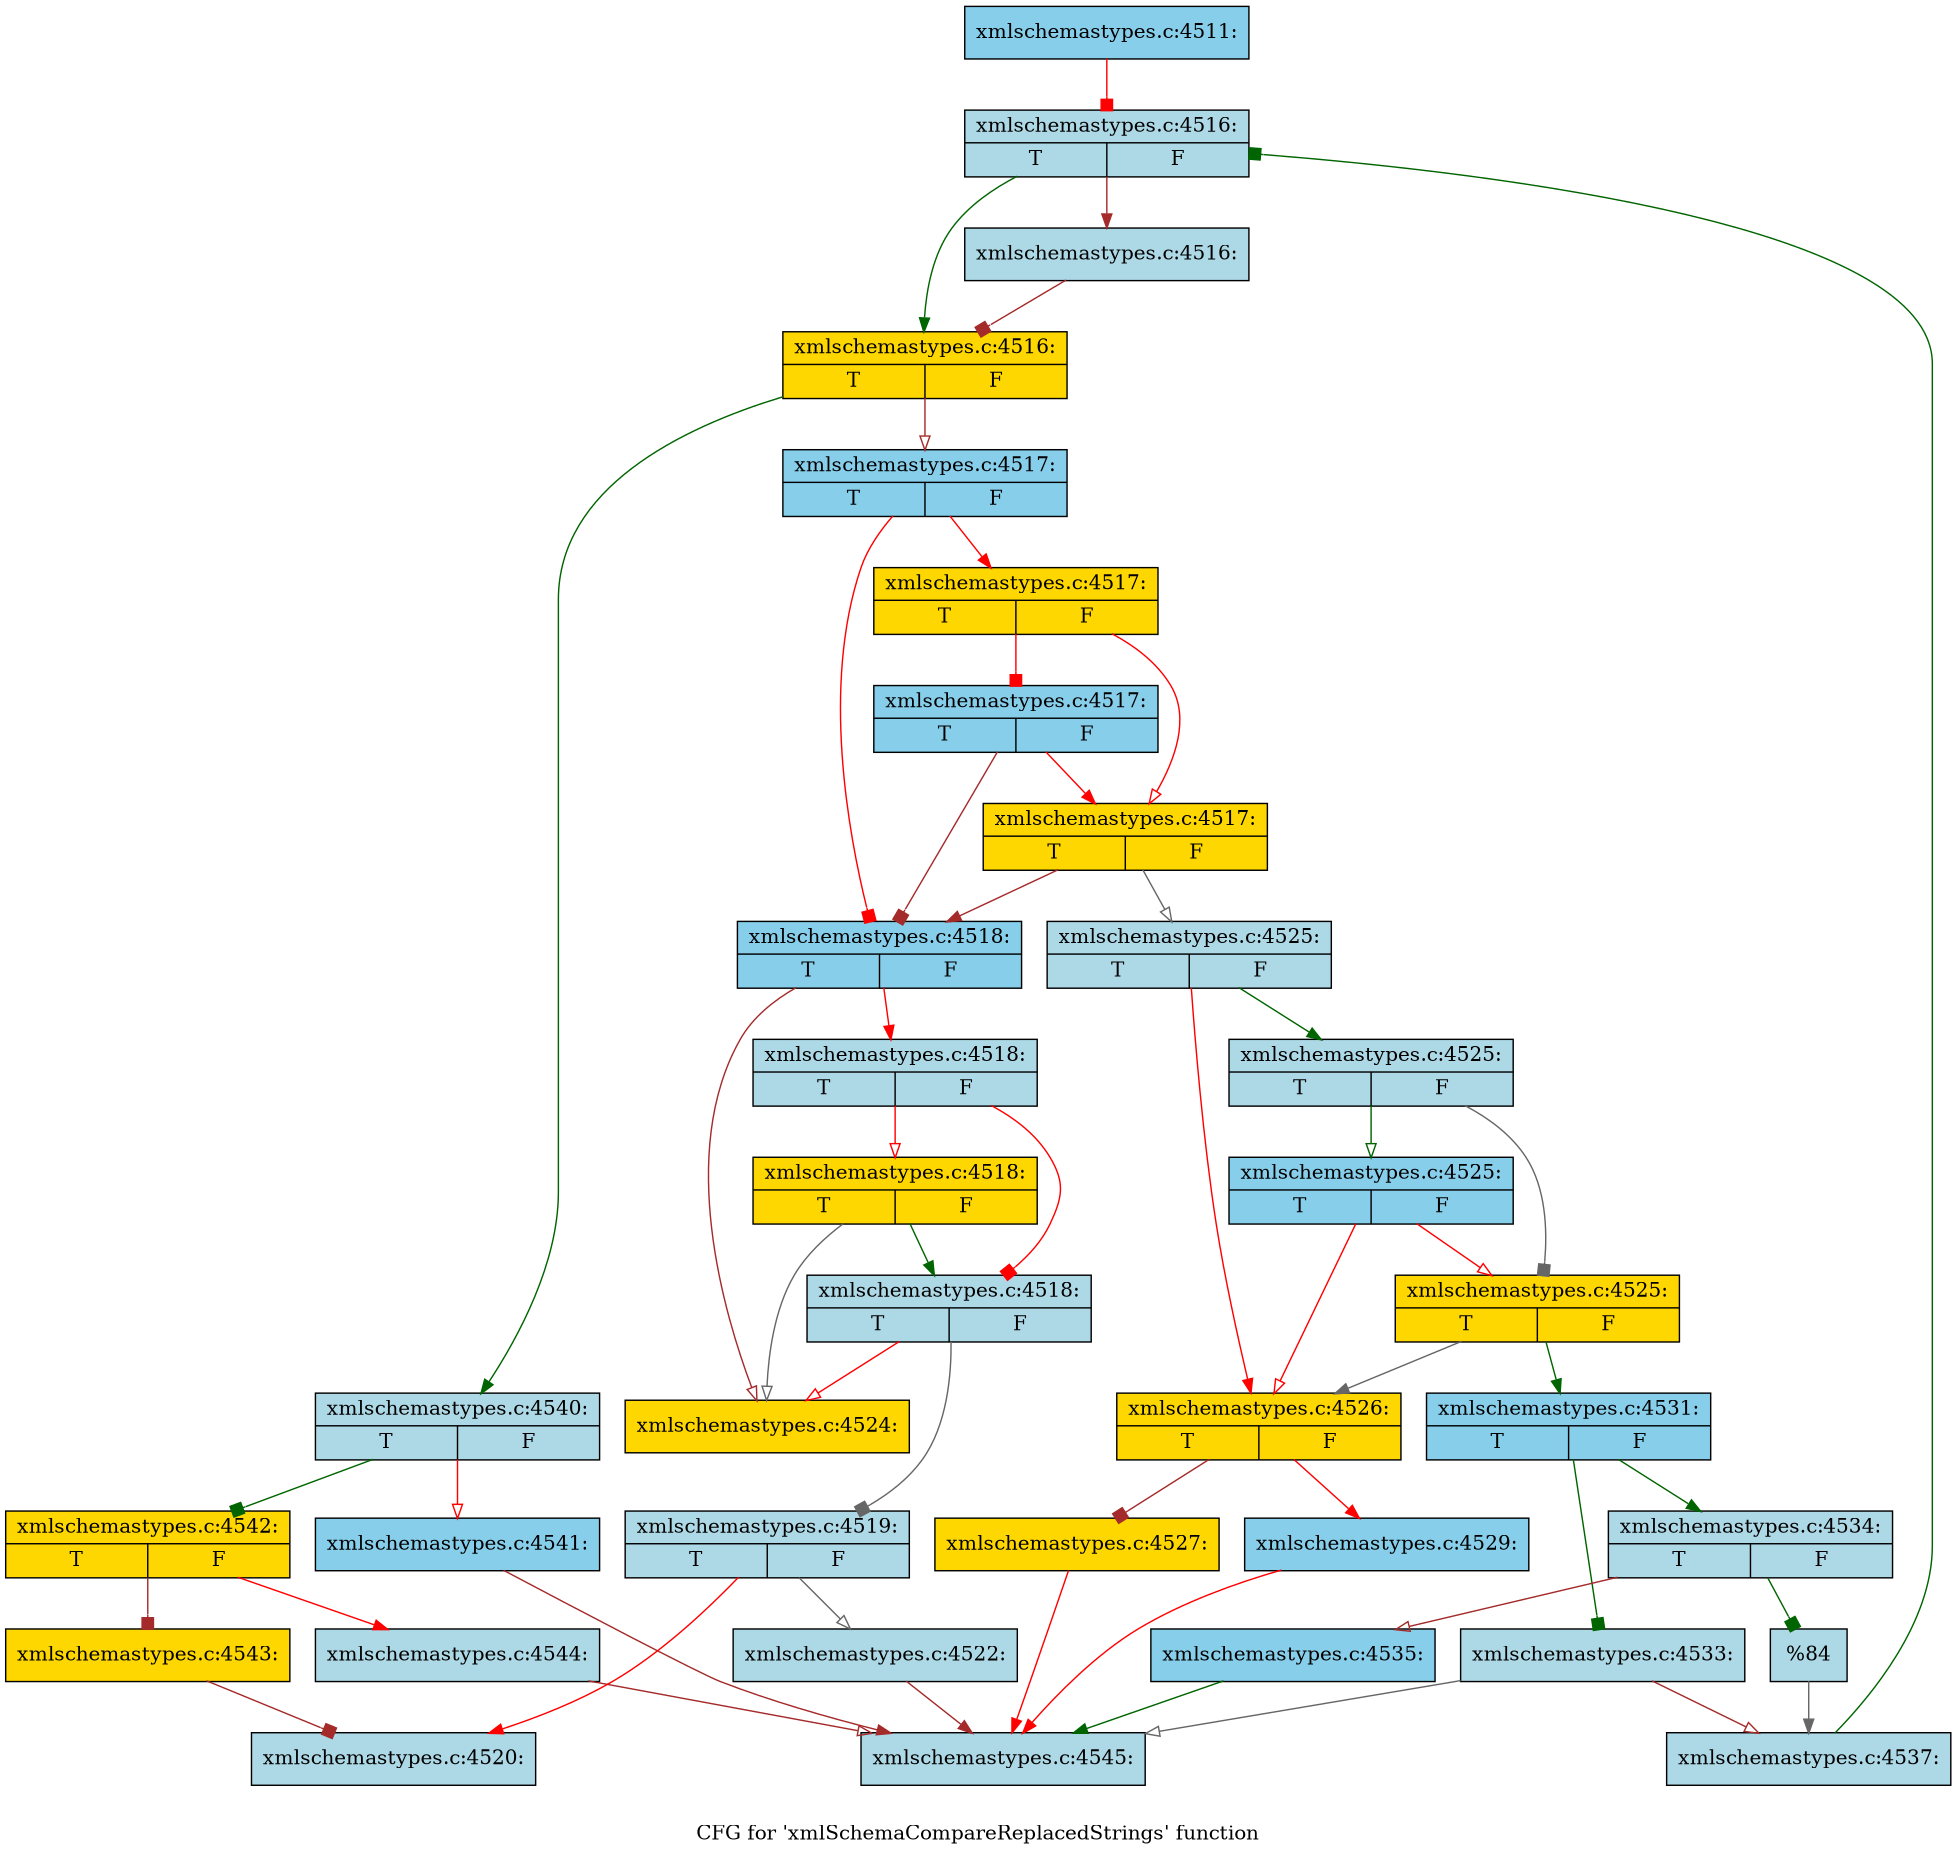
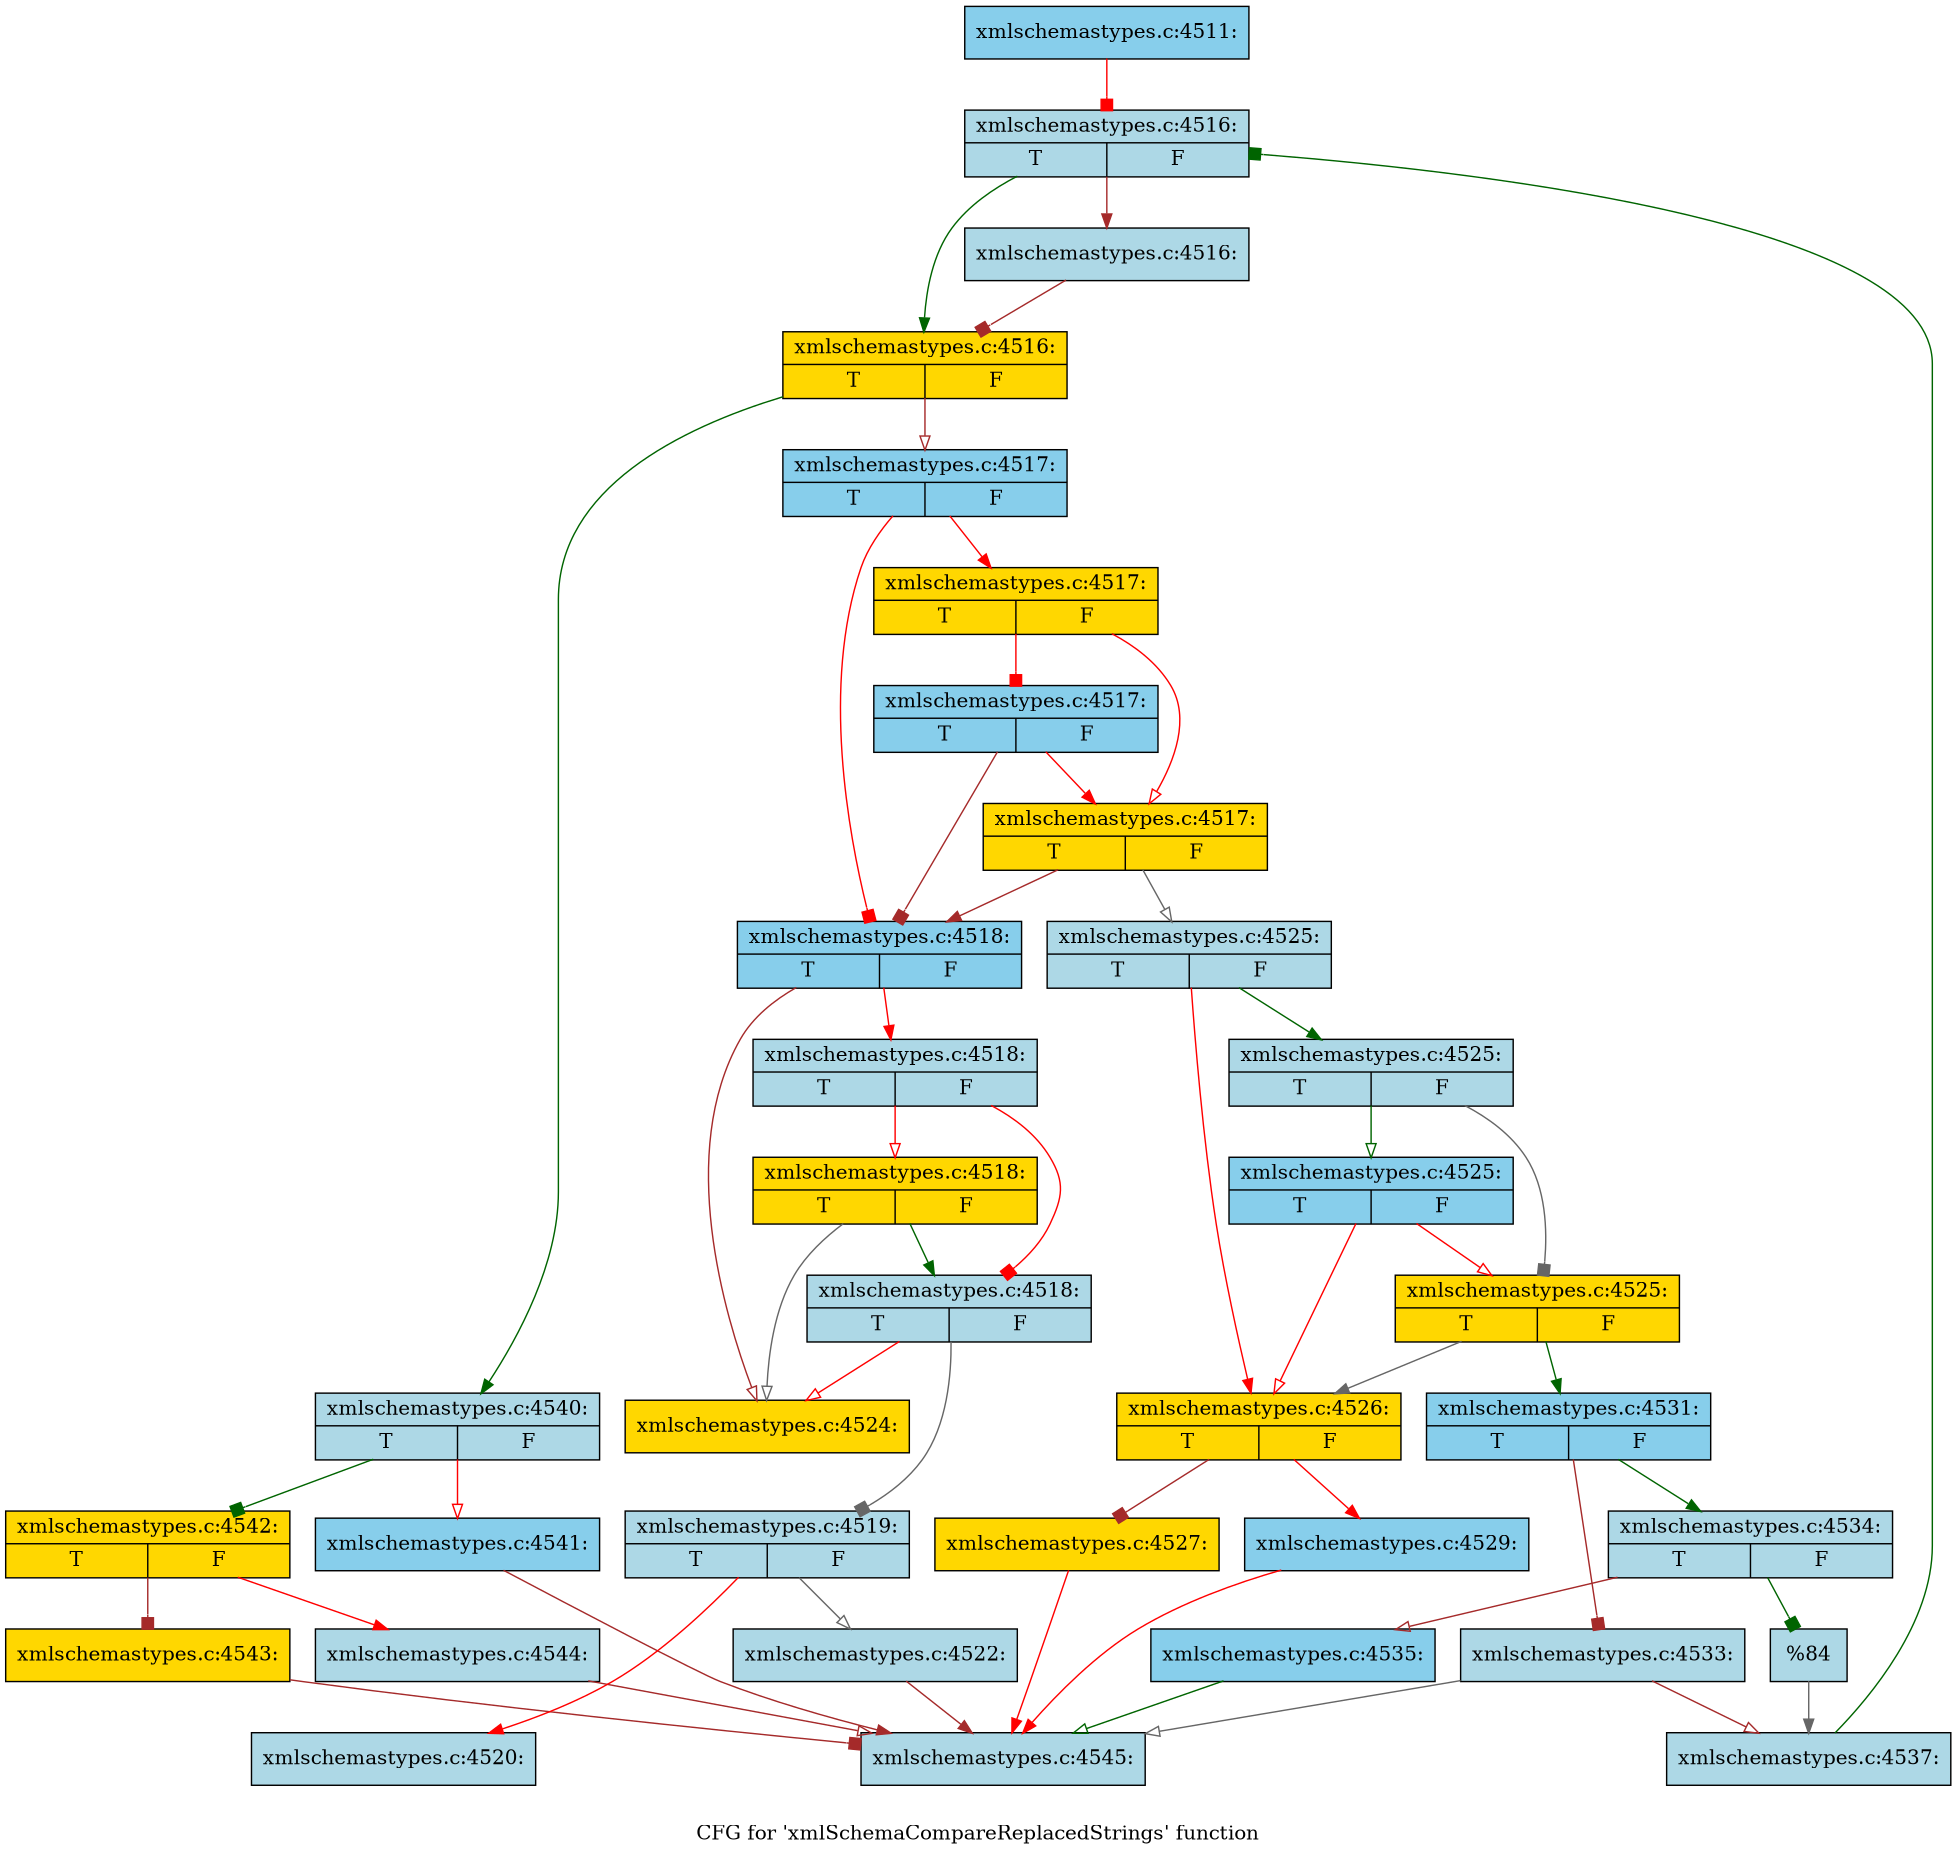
edge "xmlschemastypes.c:4531:" -> "xmlschemastypes.c:4533:": color darkgreen -> brown
edge "xmlschemastypes.c:4543:" -> "xmlschemastypes.c:4520:": now "xmlschemastypes.c:4543:" -> "xmlschemastypes.c:4545:"
edge "xmlschemastypes.c:4535:" -> "xmlschemastypes.c:4545:": arrowhead normal -> onormal
